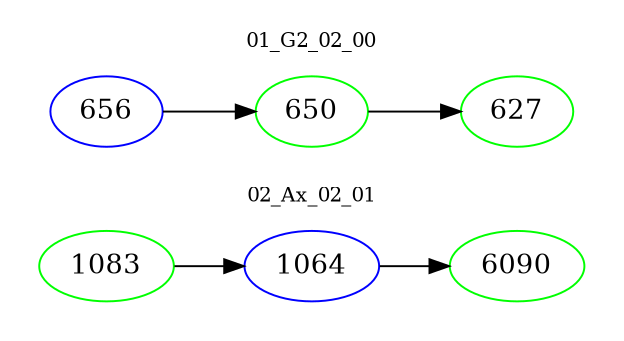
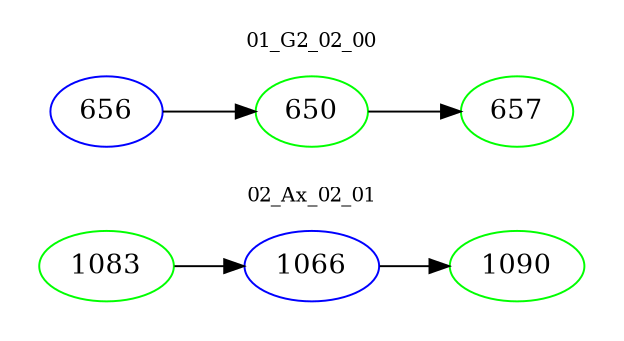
node "627": label "627" -> "657"
node "1064": label "1064" -> "1066"
node "6090": label "6090" -> "1090"
